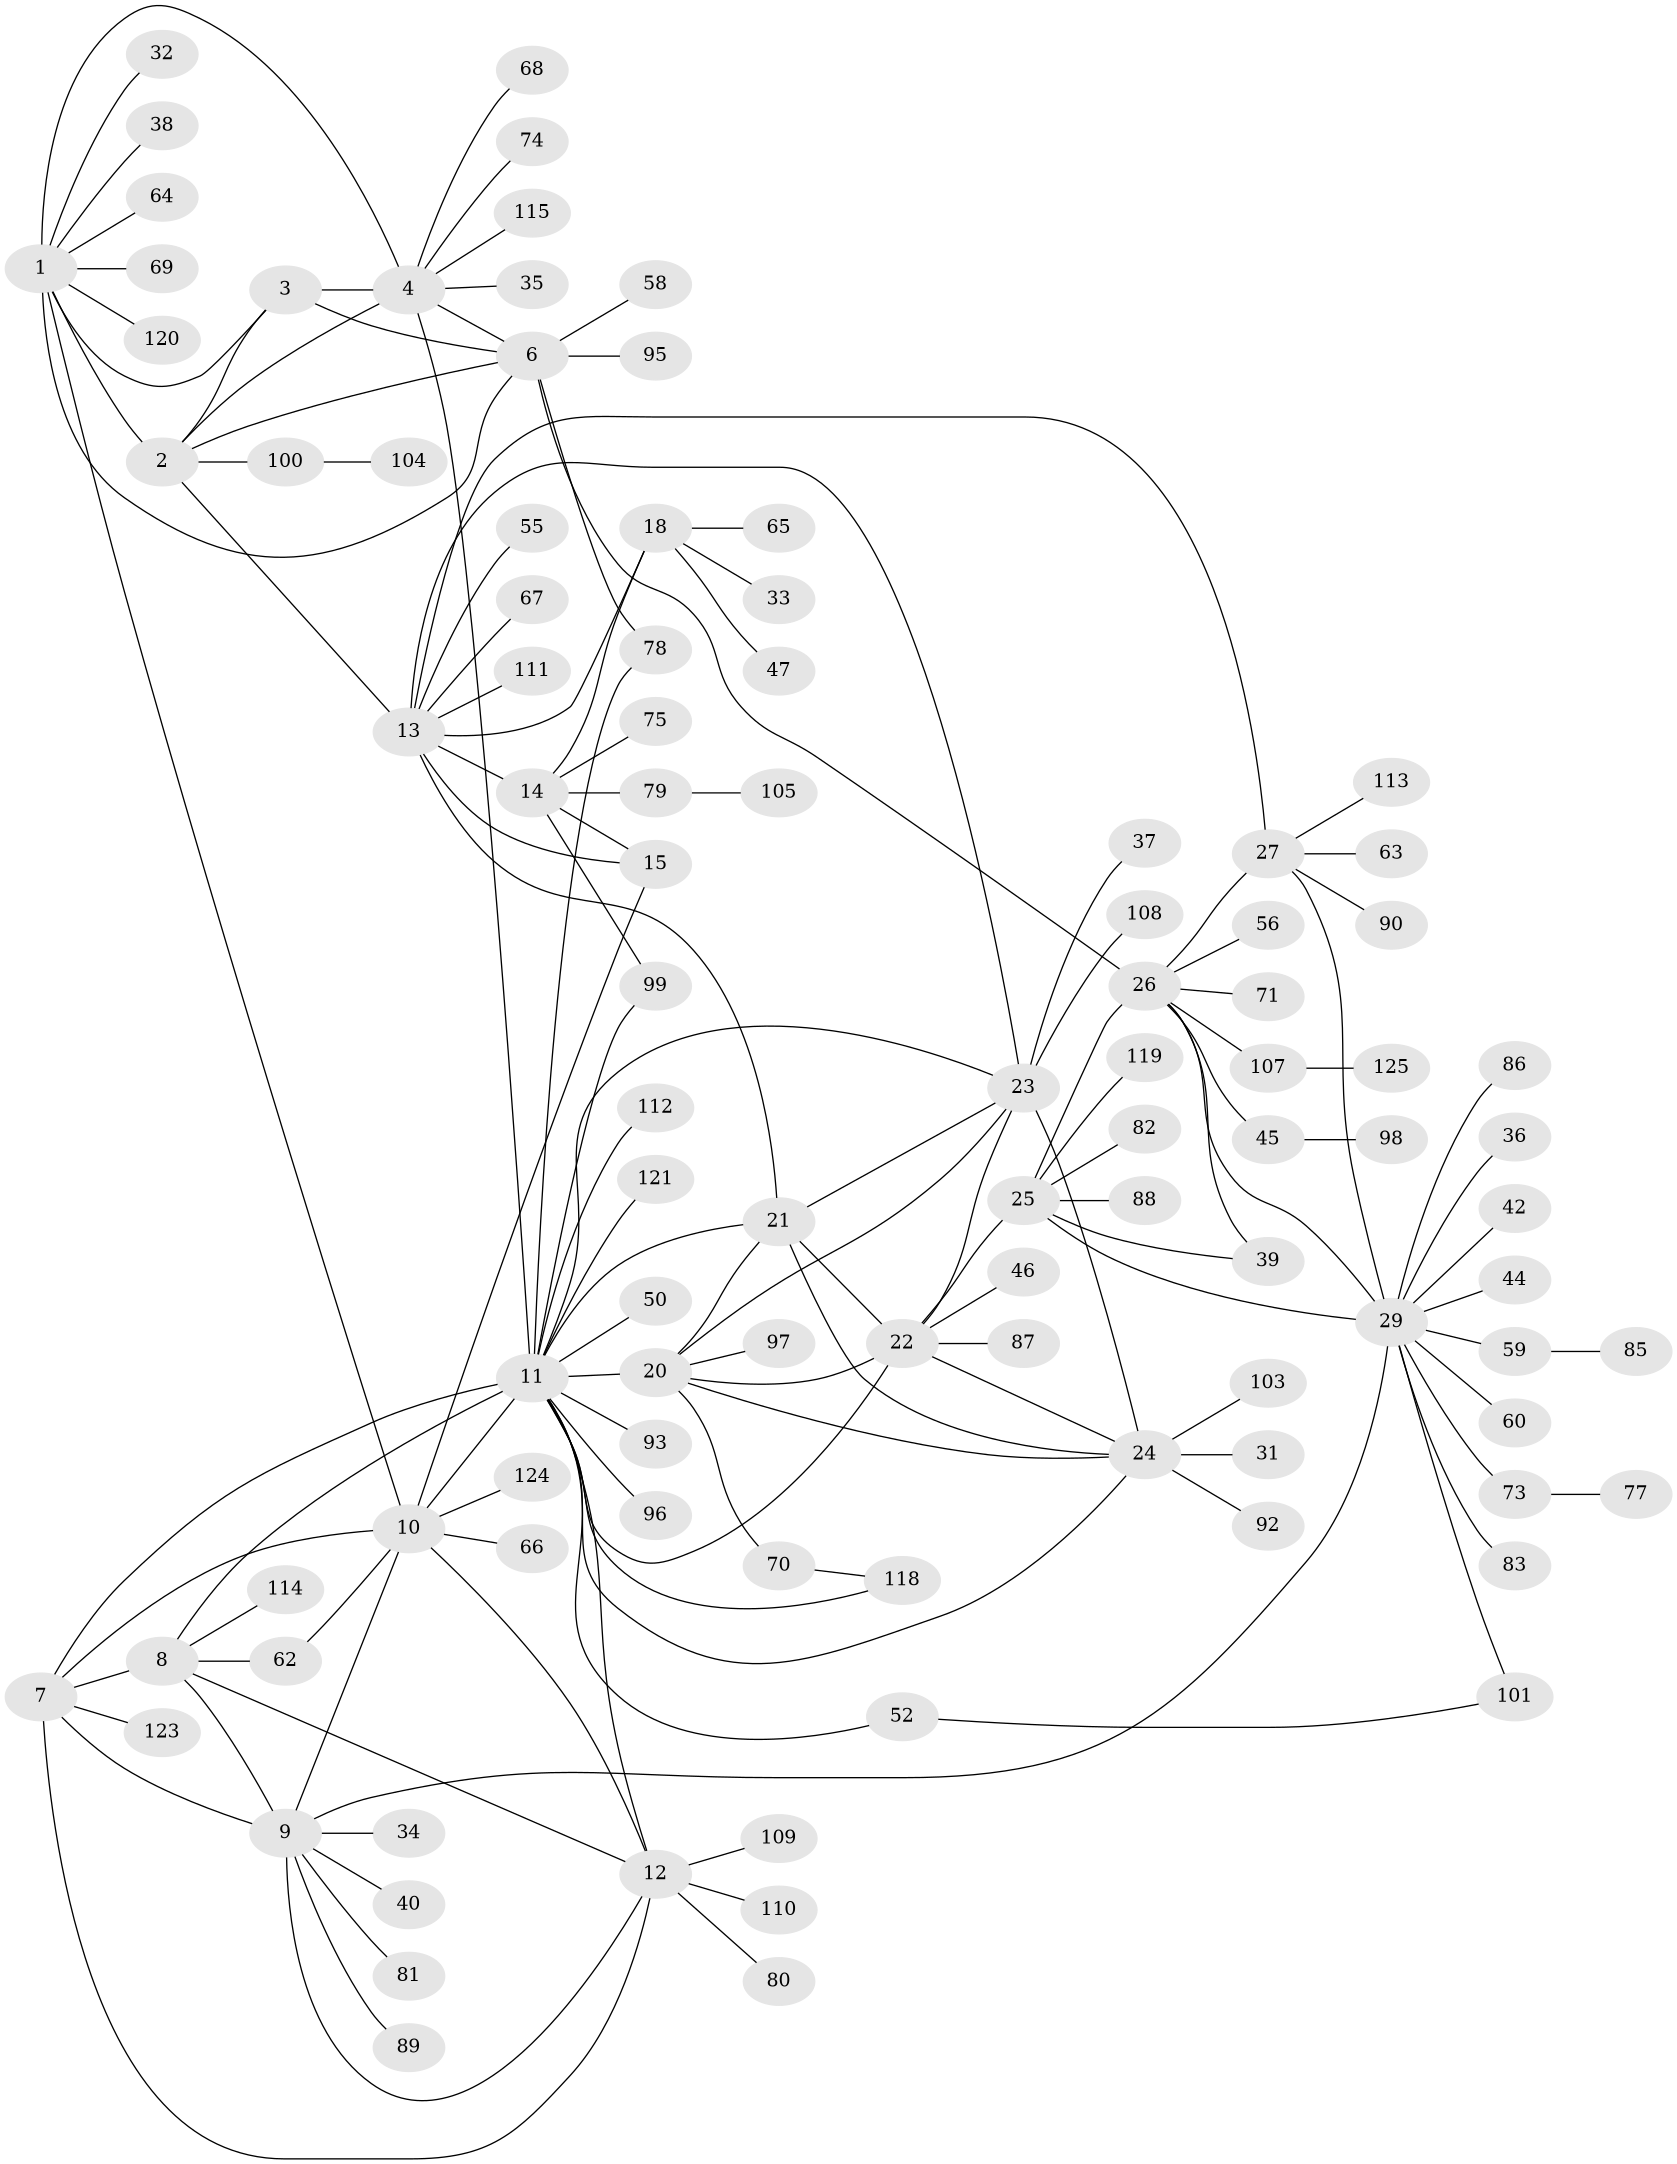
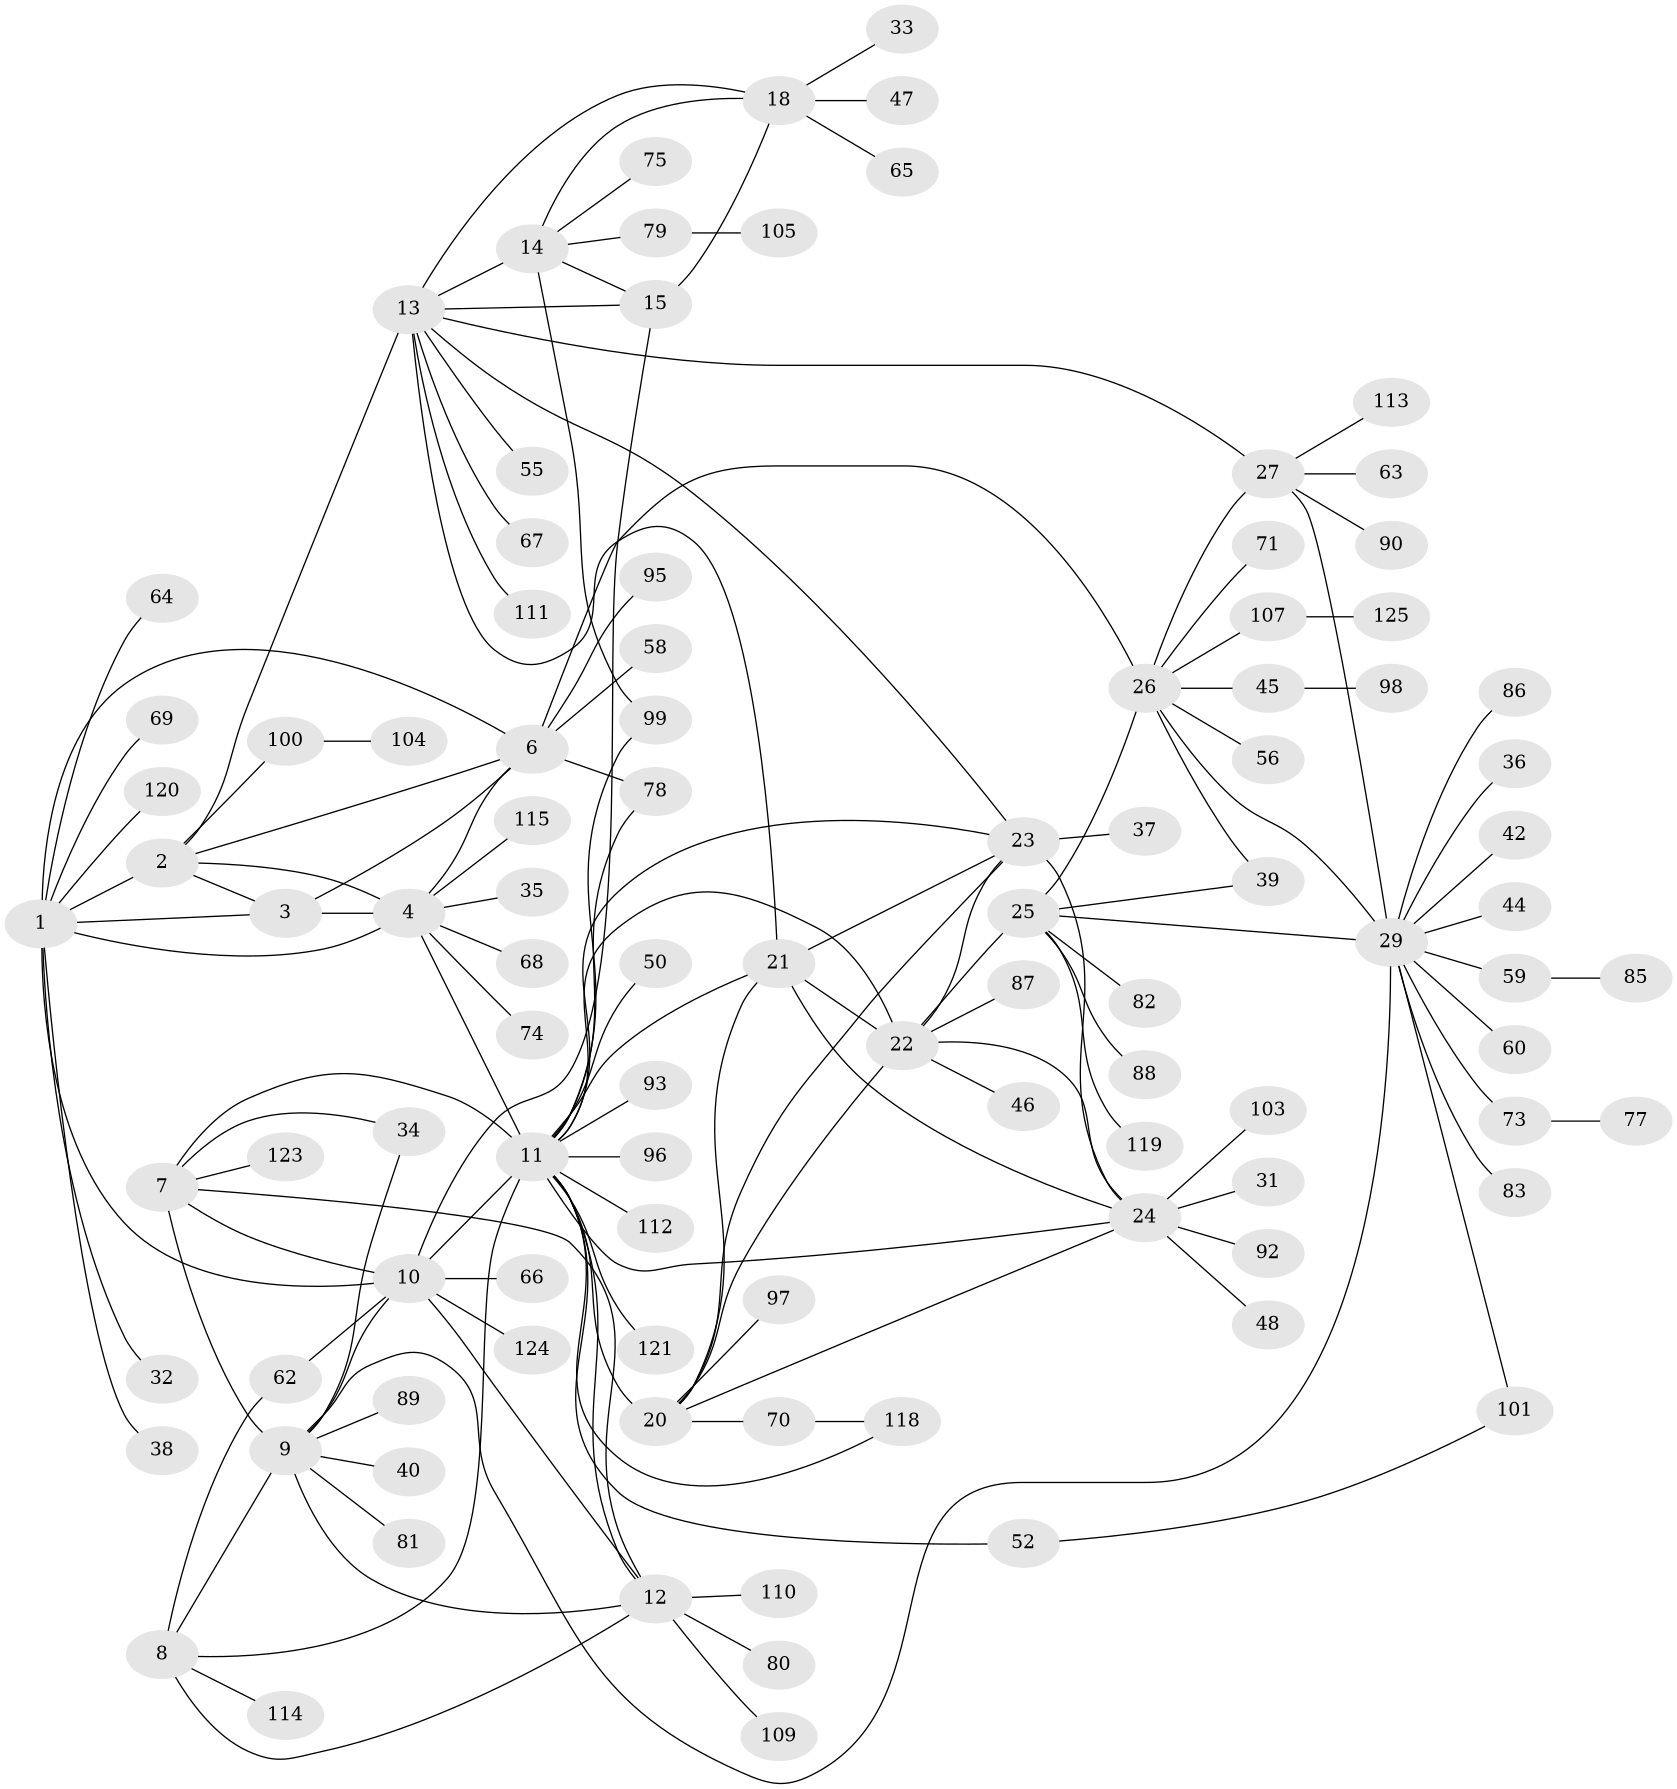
edge "18" -- "15": added
node "108": removed
node "48": added
edge "8" -- "7": now "34" -- "7"
